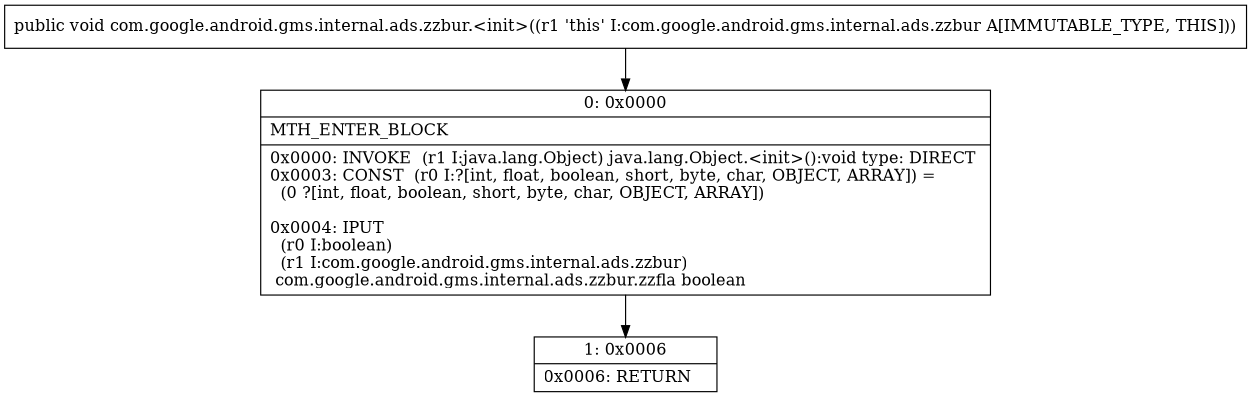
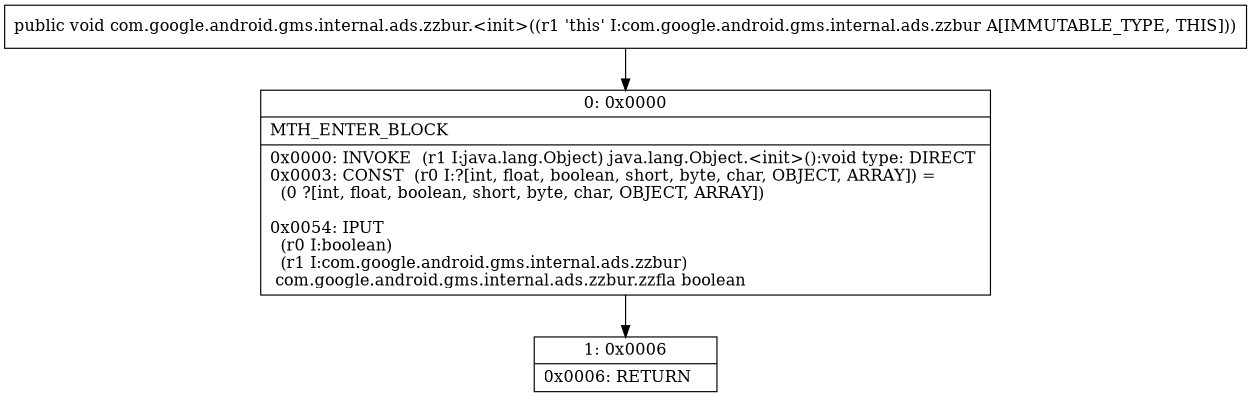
node "0: 0x0000": text "0x0004: IPUT" -> "0x0054: IPUT"
